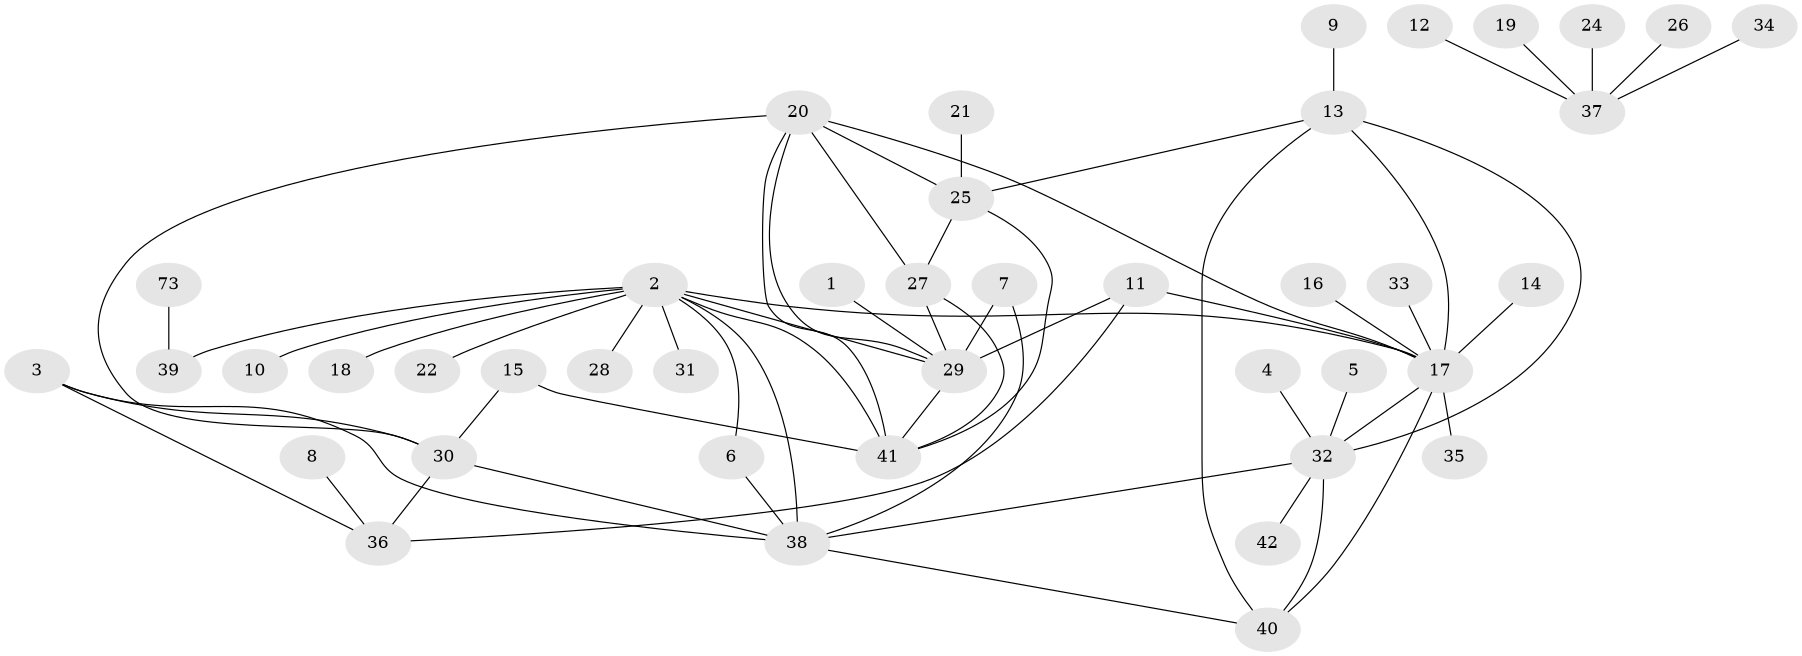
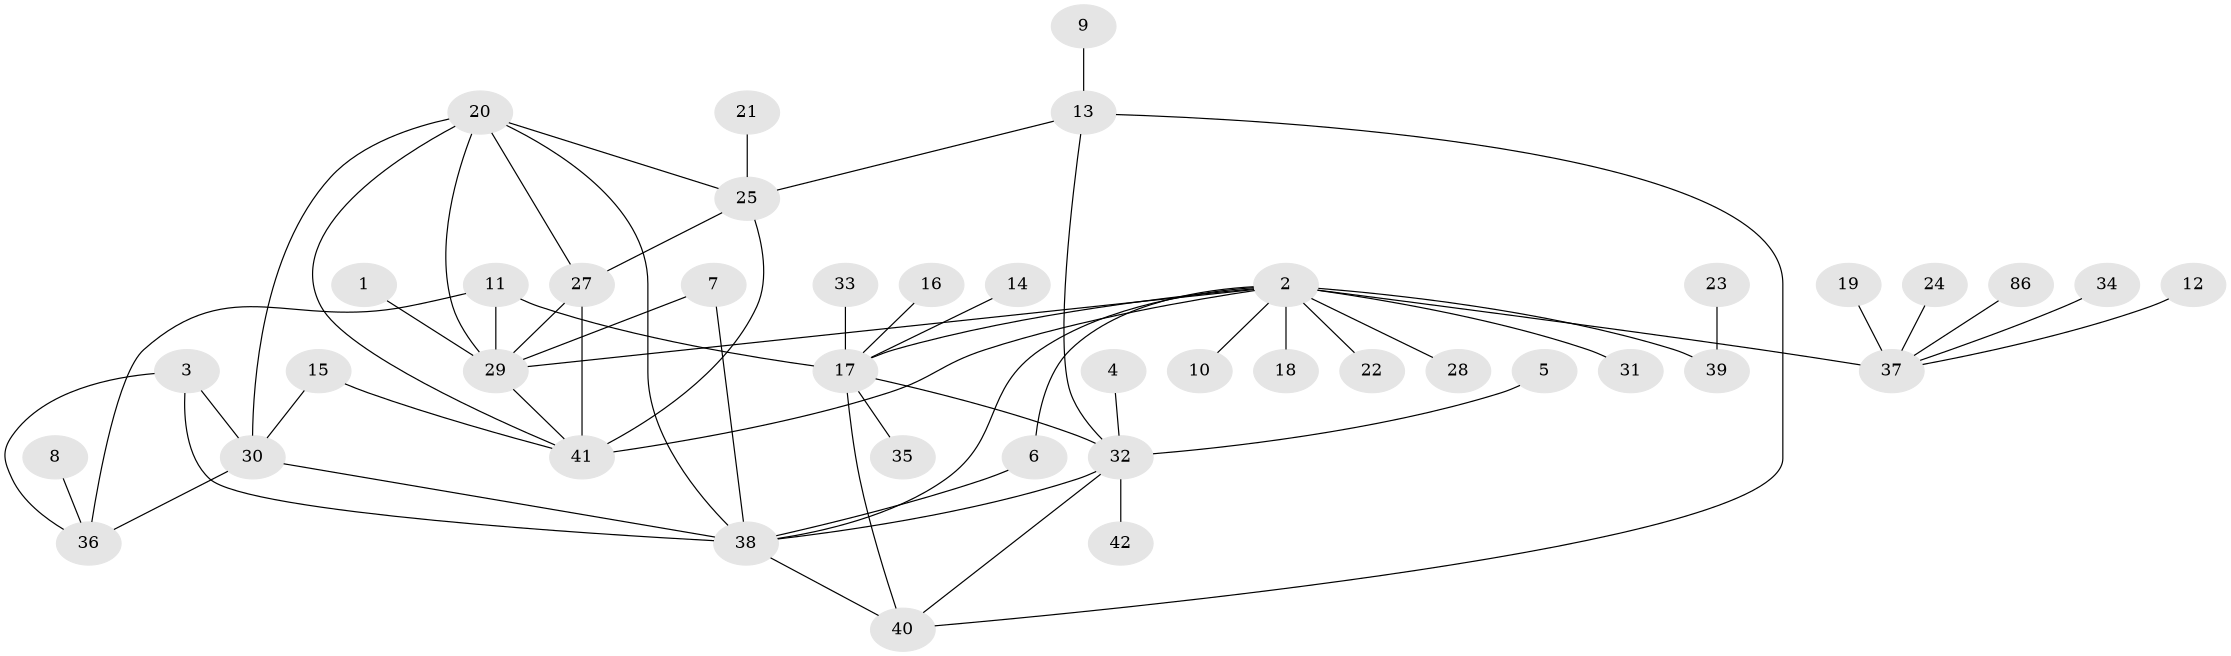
node "26": label "26" -> "86"
edge "13" -- "17": removed
edge "20" -- "17": now "20" -- "38"
node "73": label "73" -> "23"
edge "2" -- "37": added
